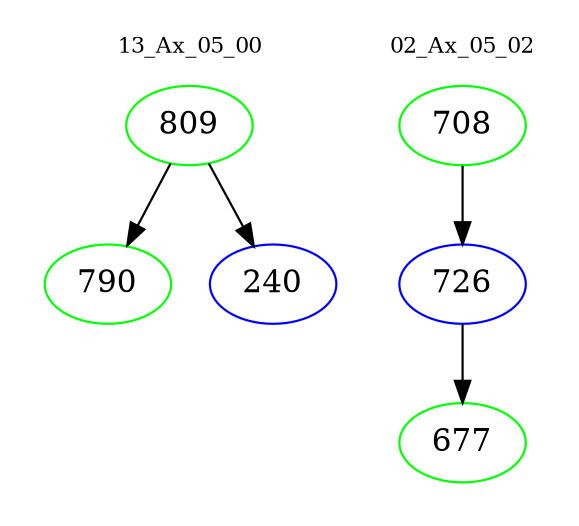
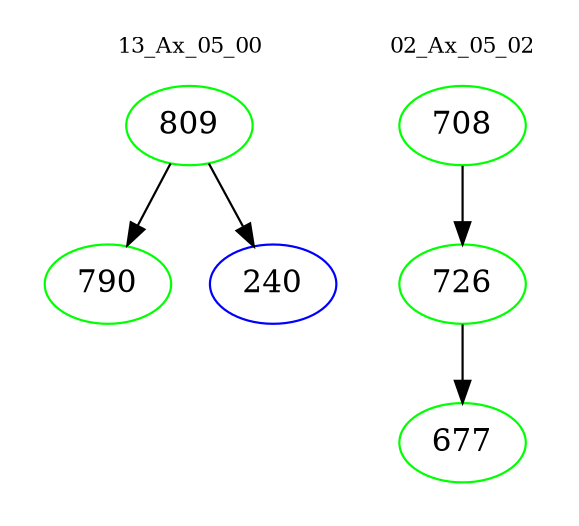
node "726": color blue -> green
